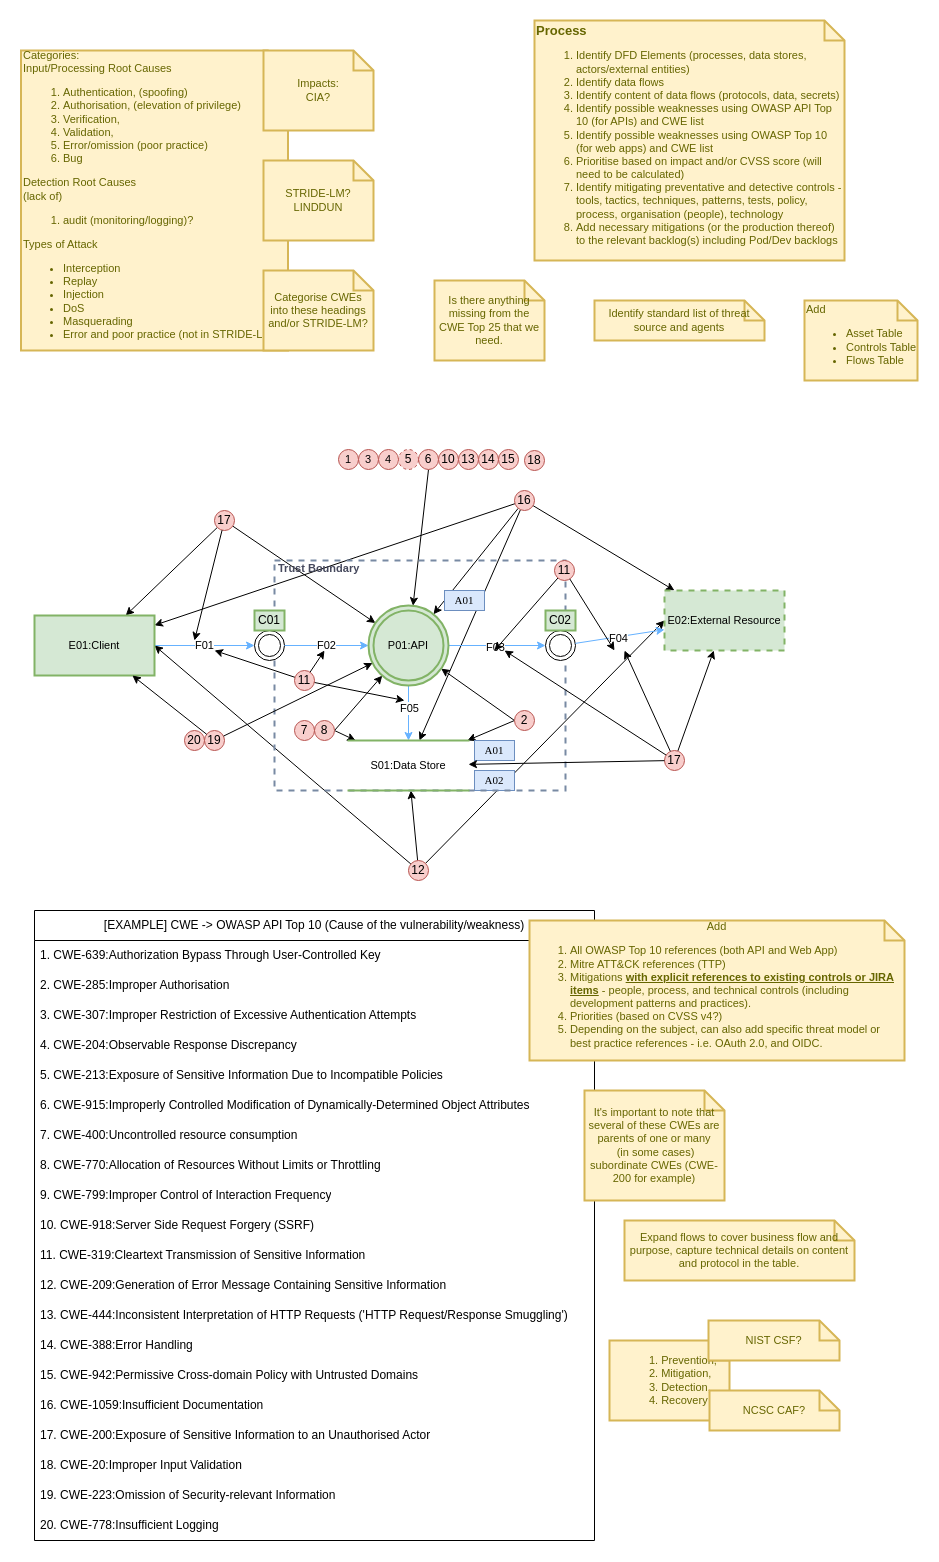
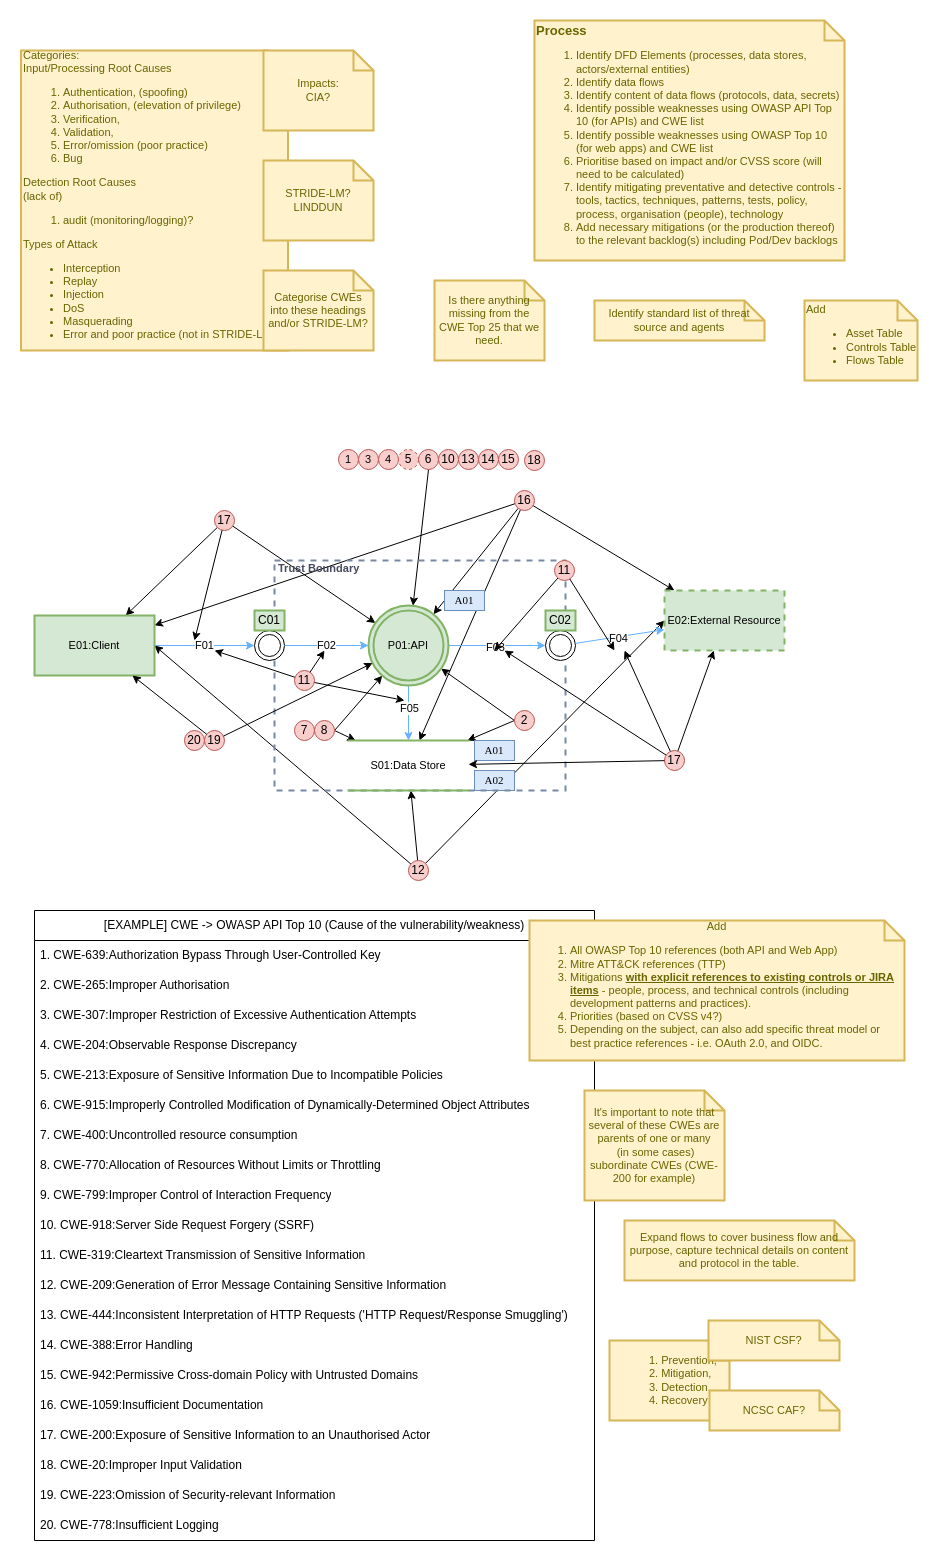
node "2. CWE-285:Improper Authorisation": label "2. CWE-285:Improper Authorisation" -> "2. CWE-265:Improper Authorisation"
